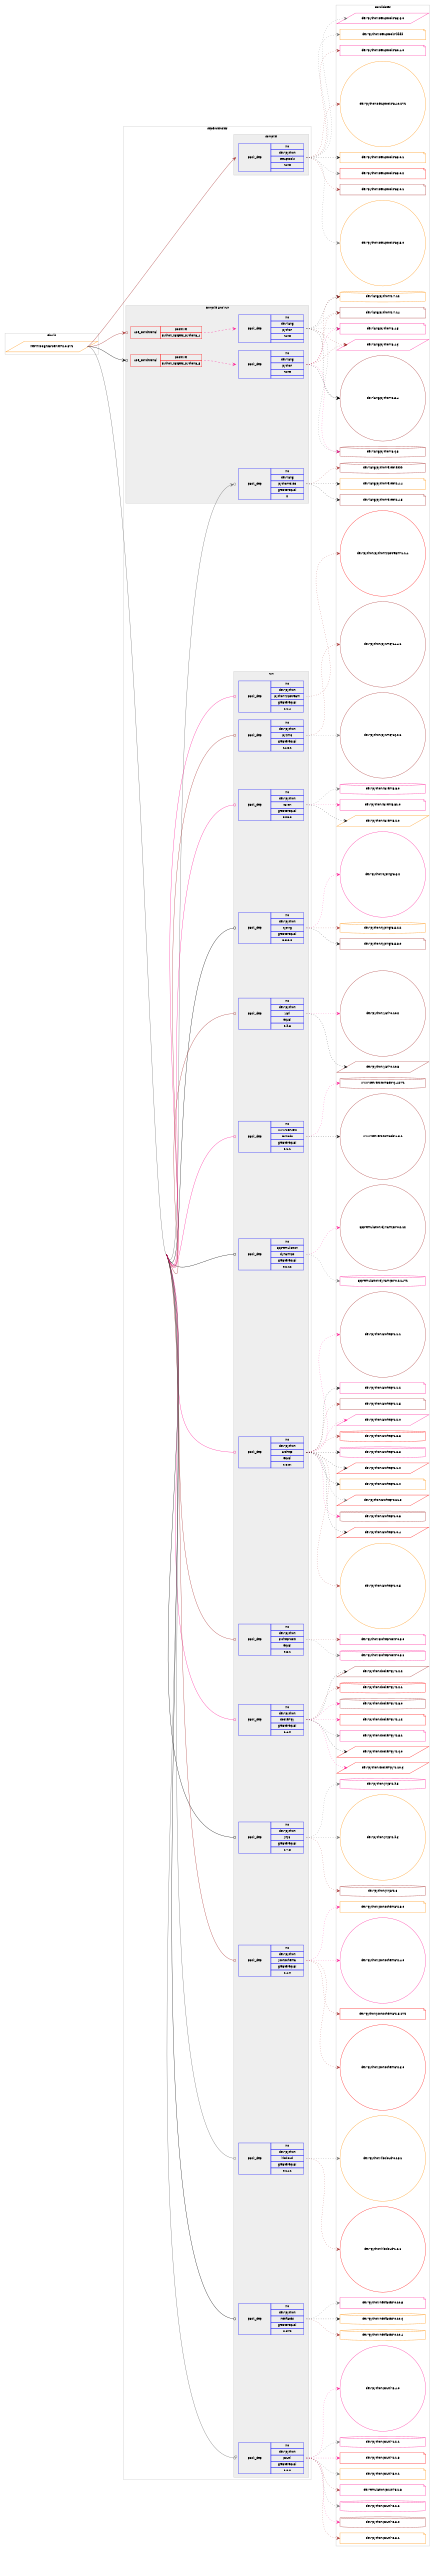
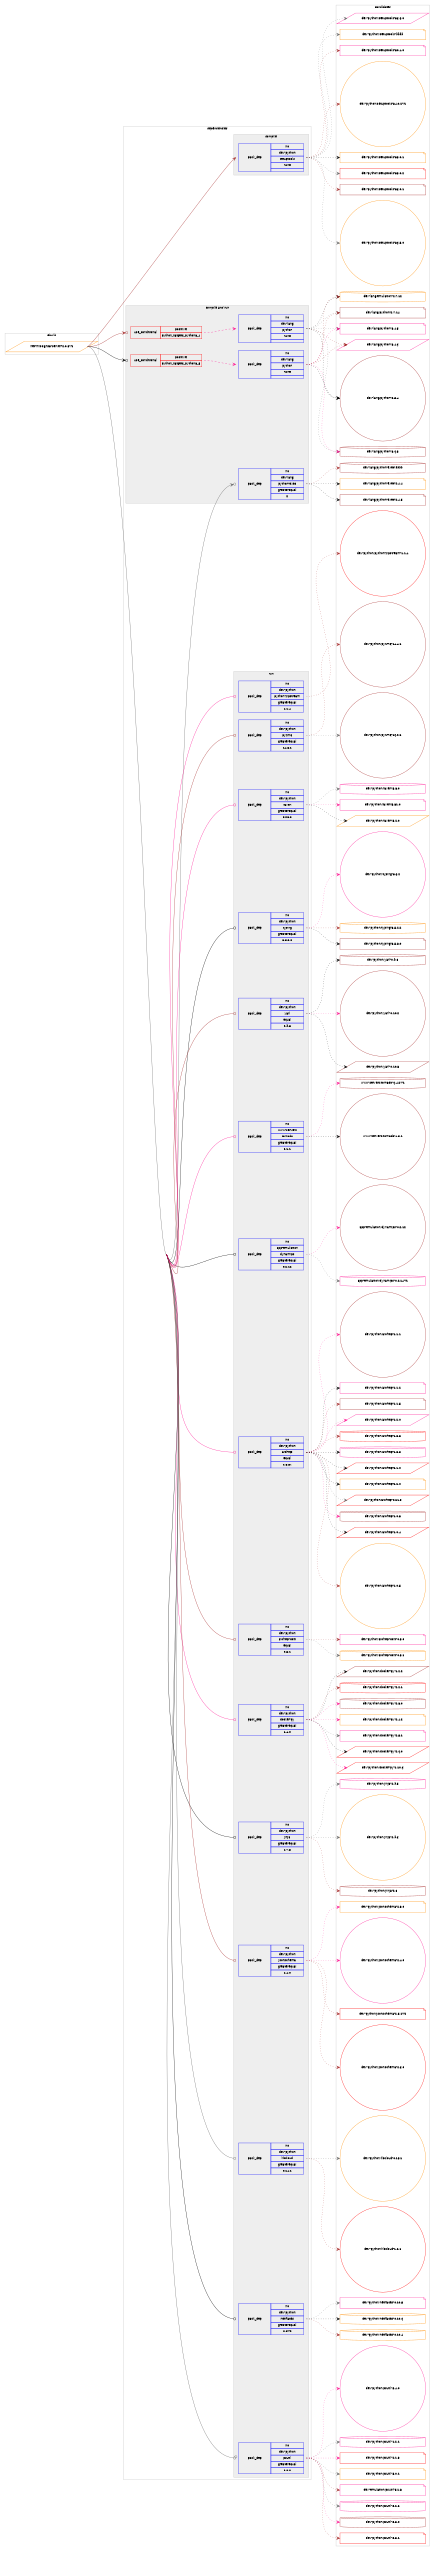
node "dev-lang/python-2.7.12": label "dev-lang/python-2.7.12" -> "dev-lang/emulation-2.7.12"
node "dev-python/yarl-0.9.8": added
node "dev-python/aiohttp-cors-0.5.1": color deeppink -> darkorange
node "dev-python/docker-py-2.4.2": color red -> darkorange
node "dev-python/psutil-5.3.1": color darkorange -> red
